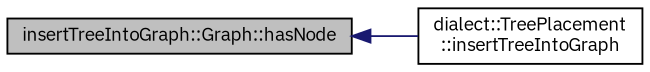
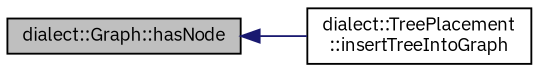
node "insertTreeIntoGraph::Graph::hasNode": label "insertTreeIntoGraph::Graph::hasNode" -> "dialect::Graph::hasNode"
